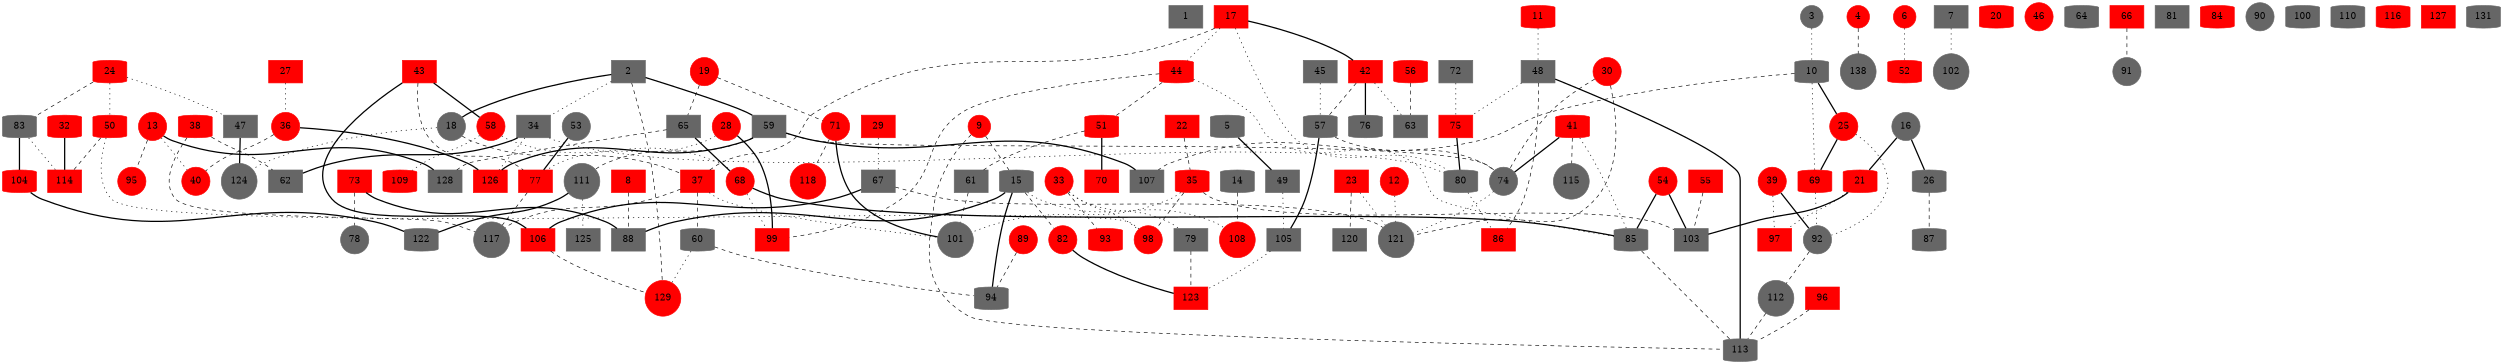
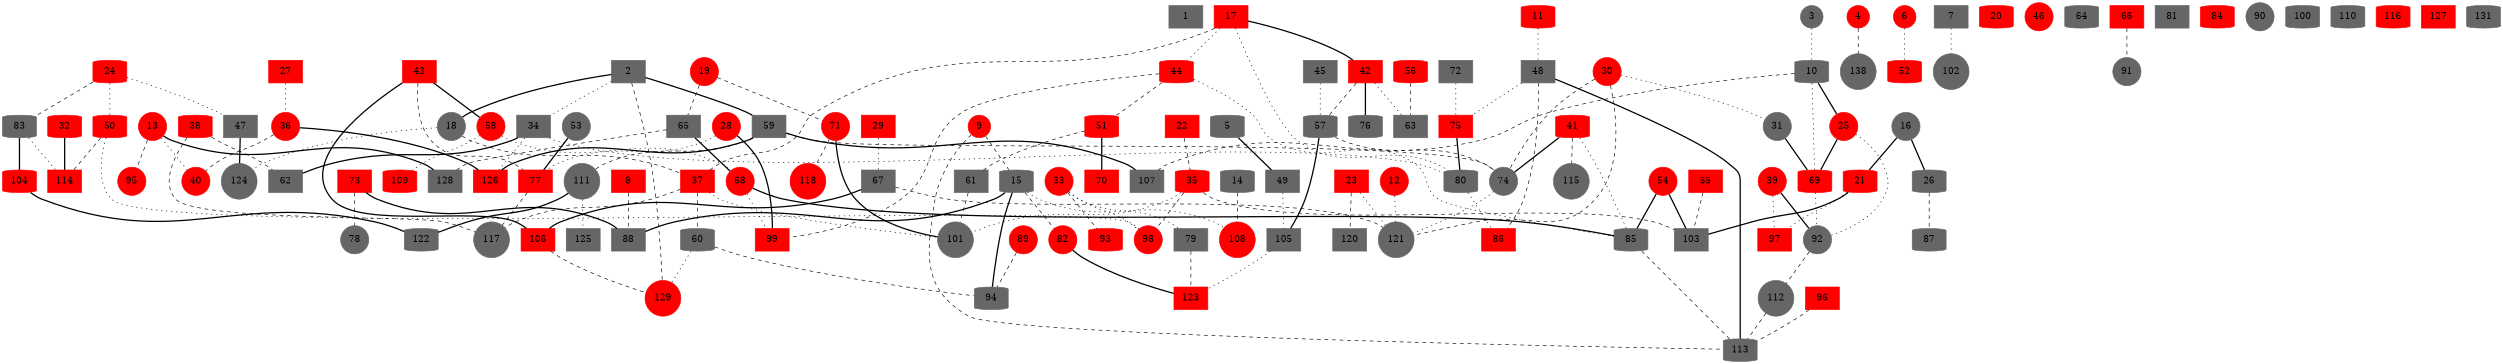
node "31": added
